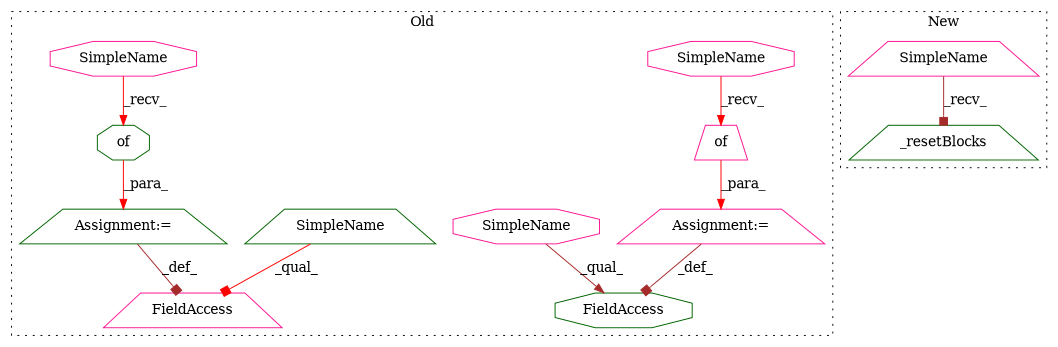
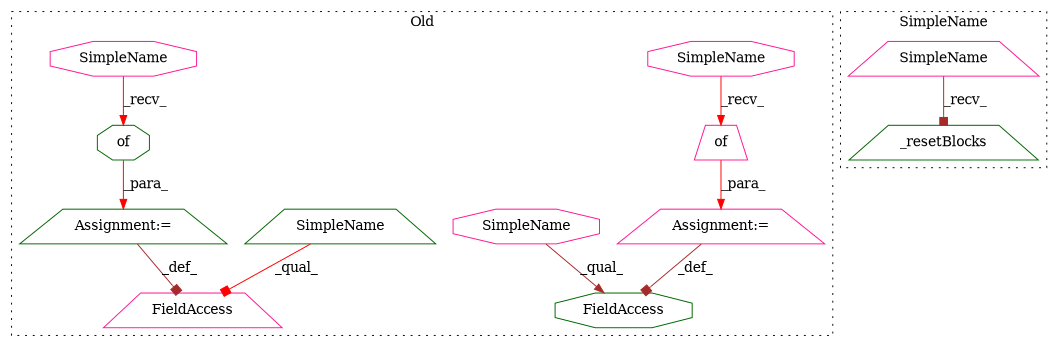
cluster "New": label "New" -> "SimpleName"
